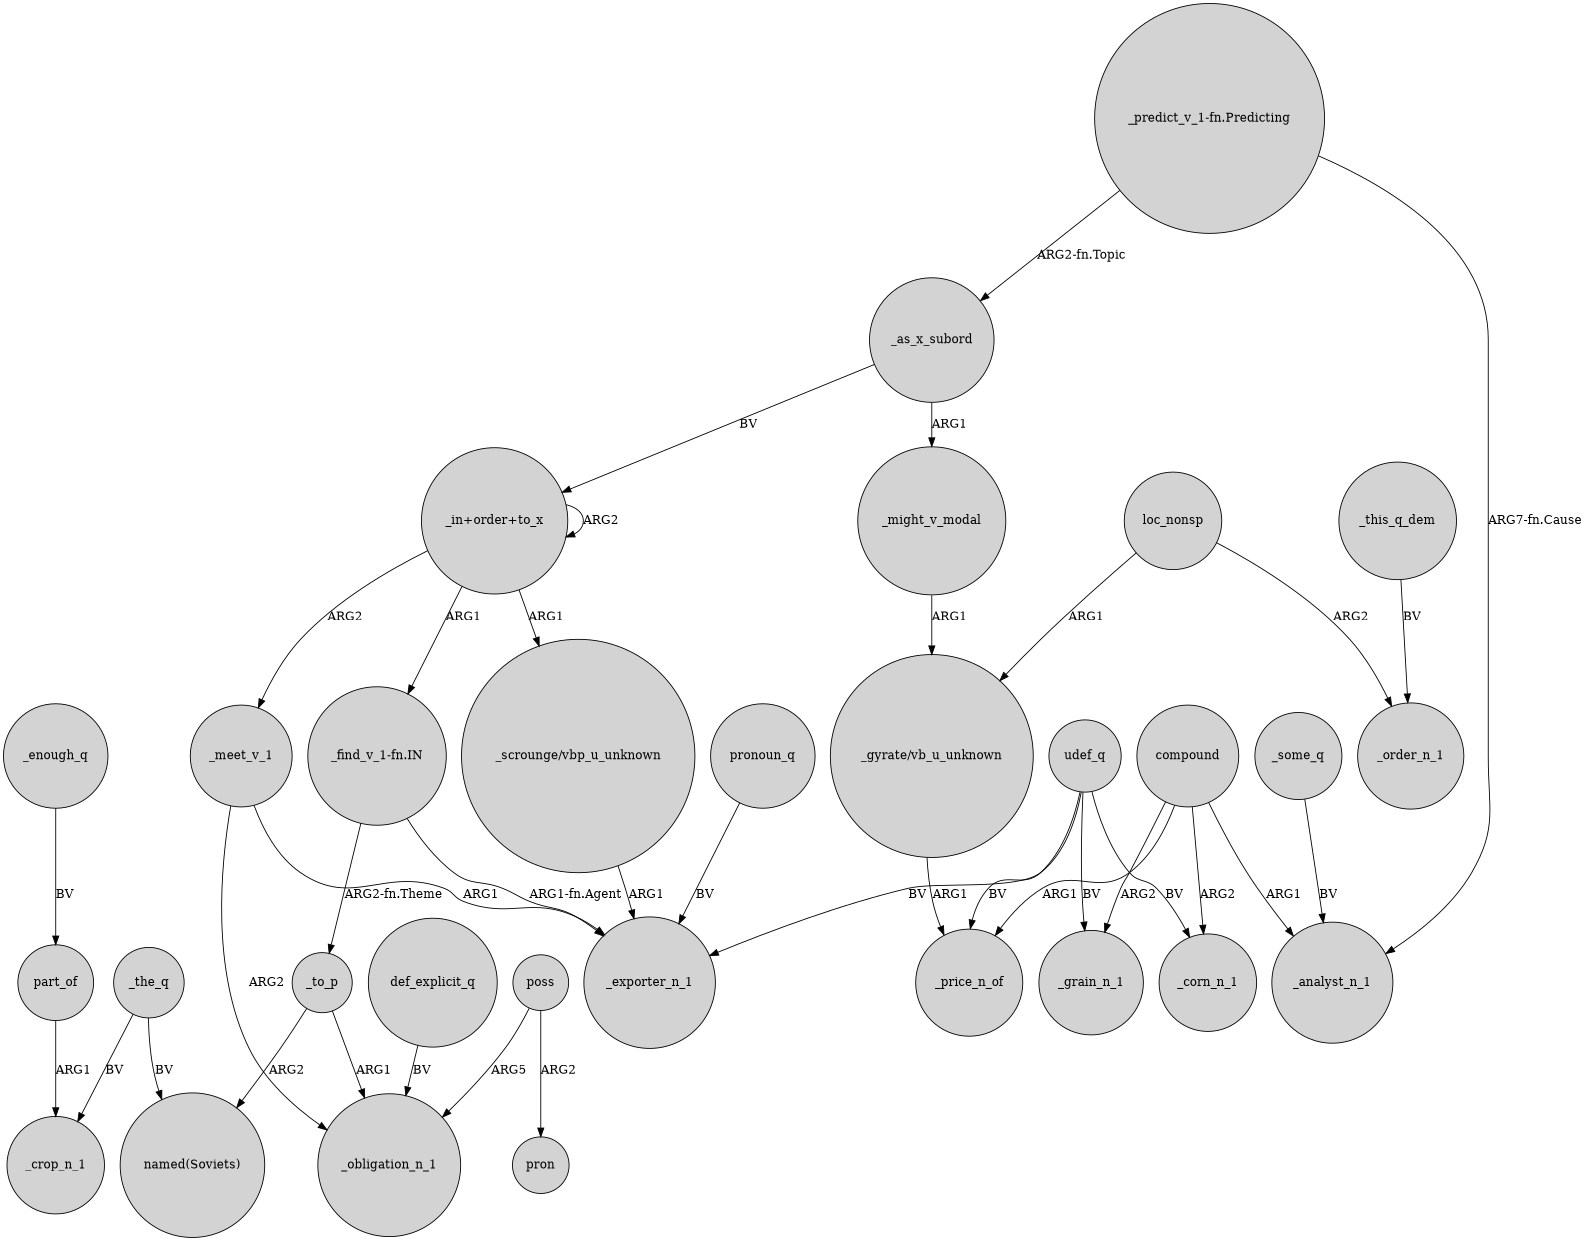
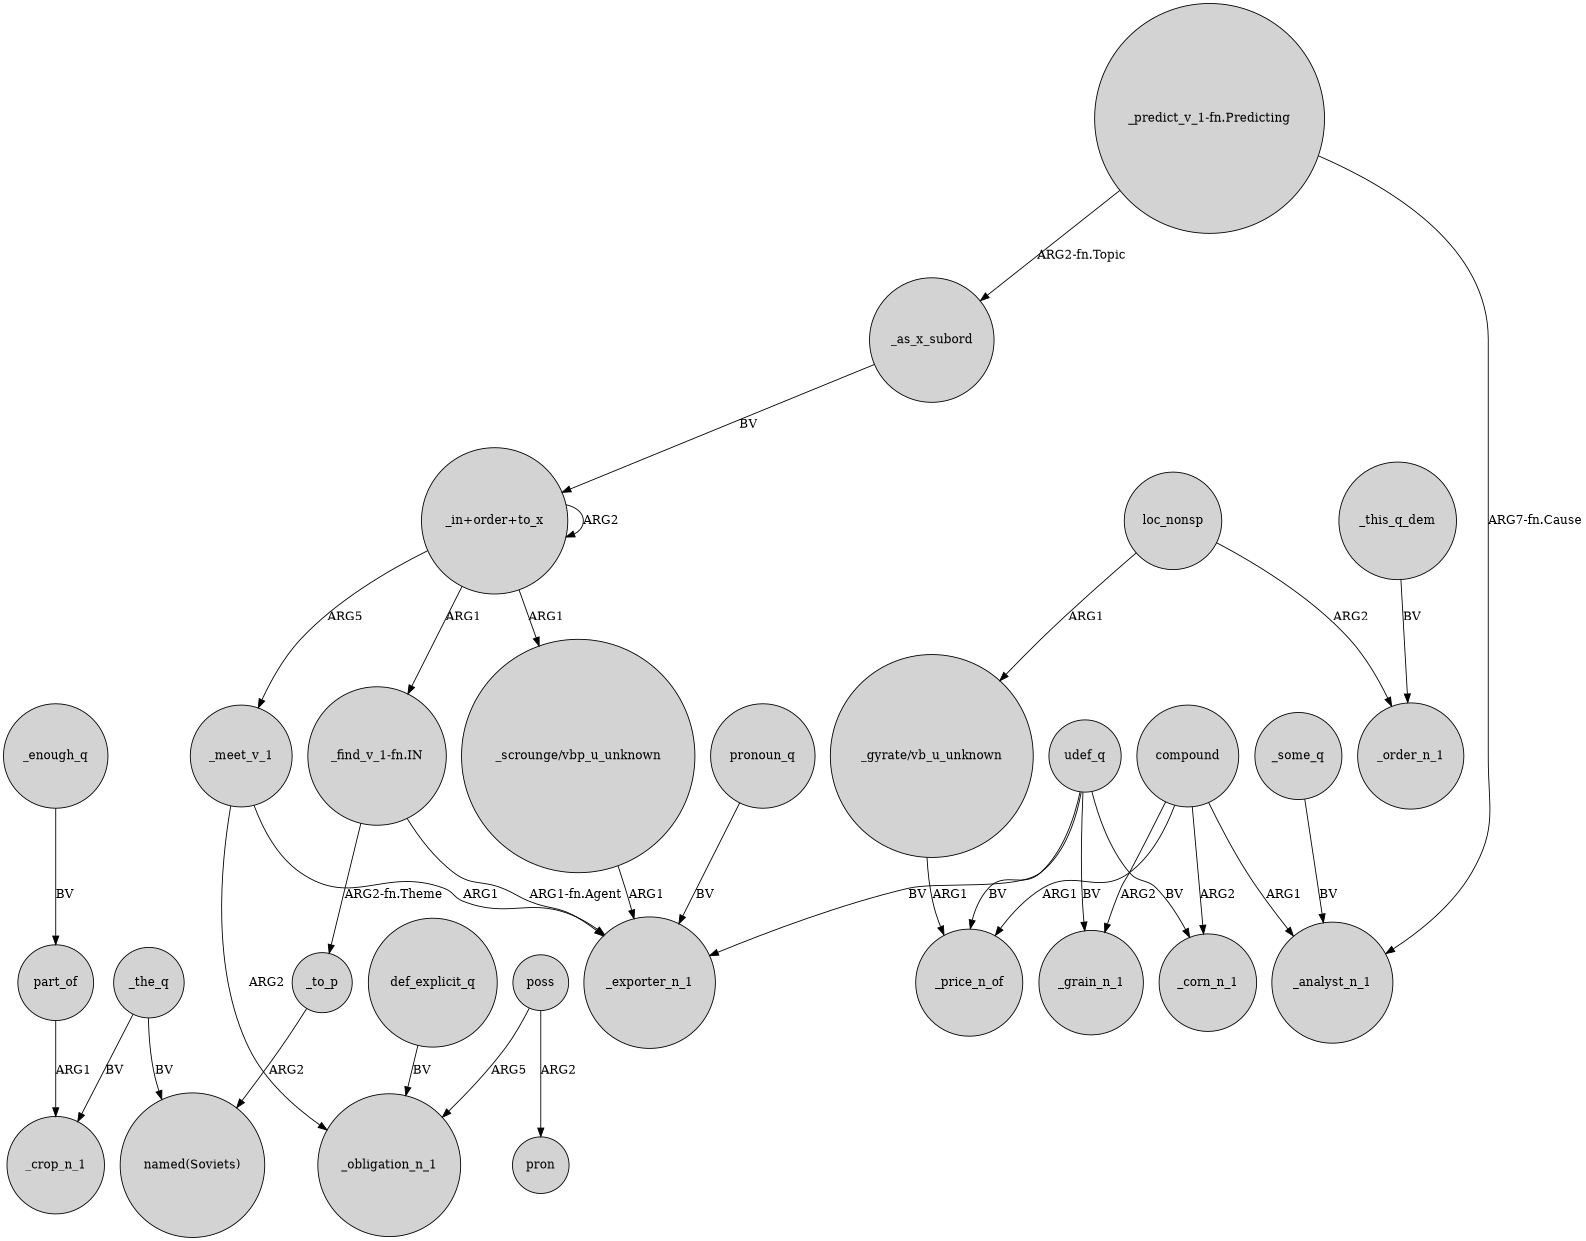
node "_might_v_modal": removed
edge "_in+order+to_x" -> "_meet_v_1": label "ARG2" -> "ARG5"
edge "_to_p" -> "_obligation_n_1": removed, label "ARG1"
